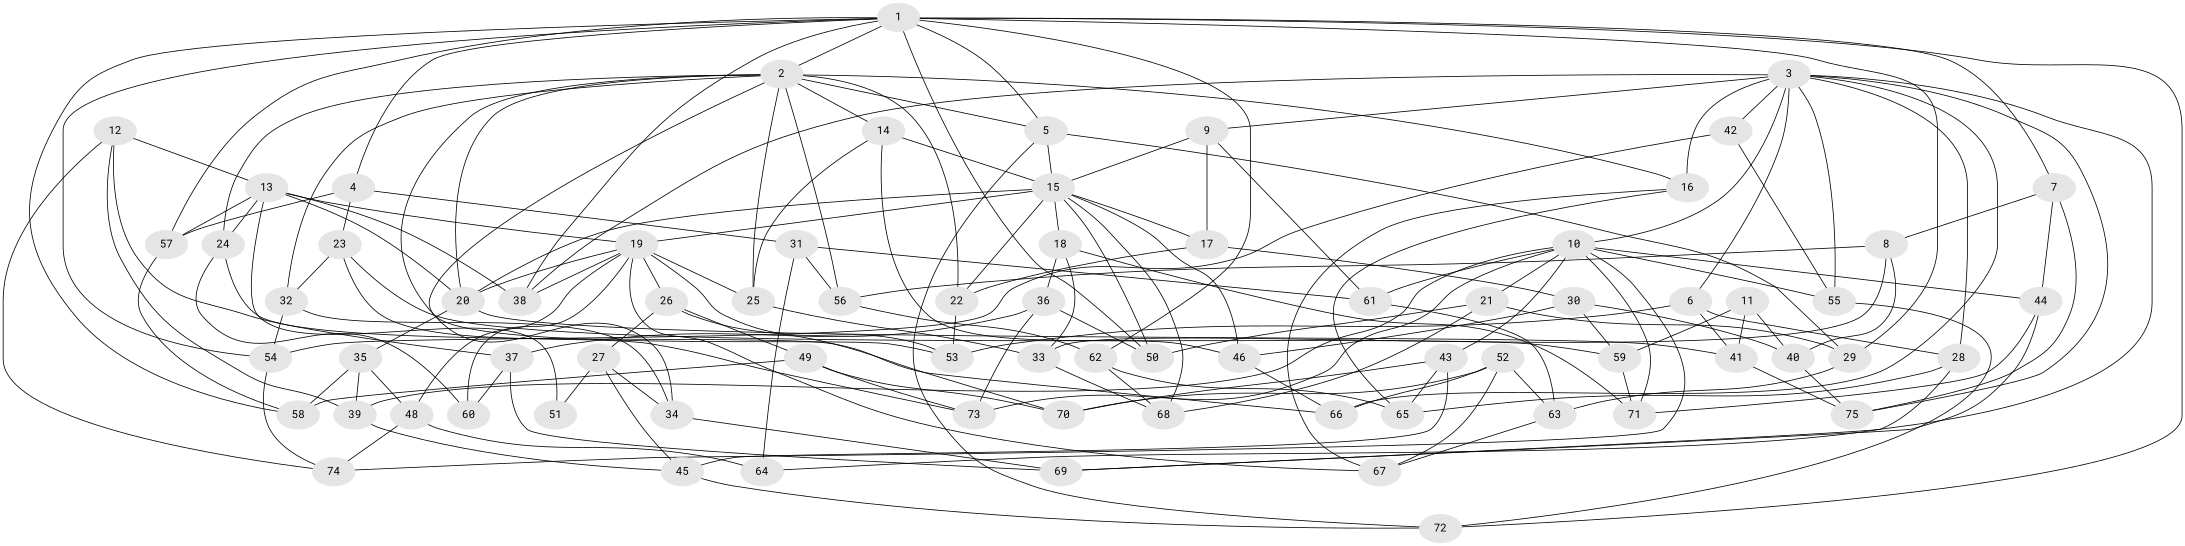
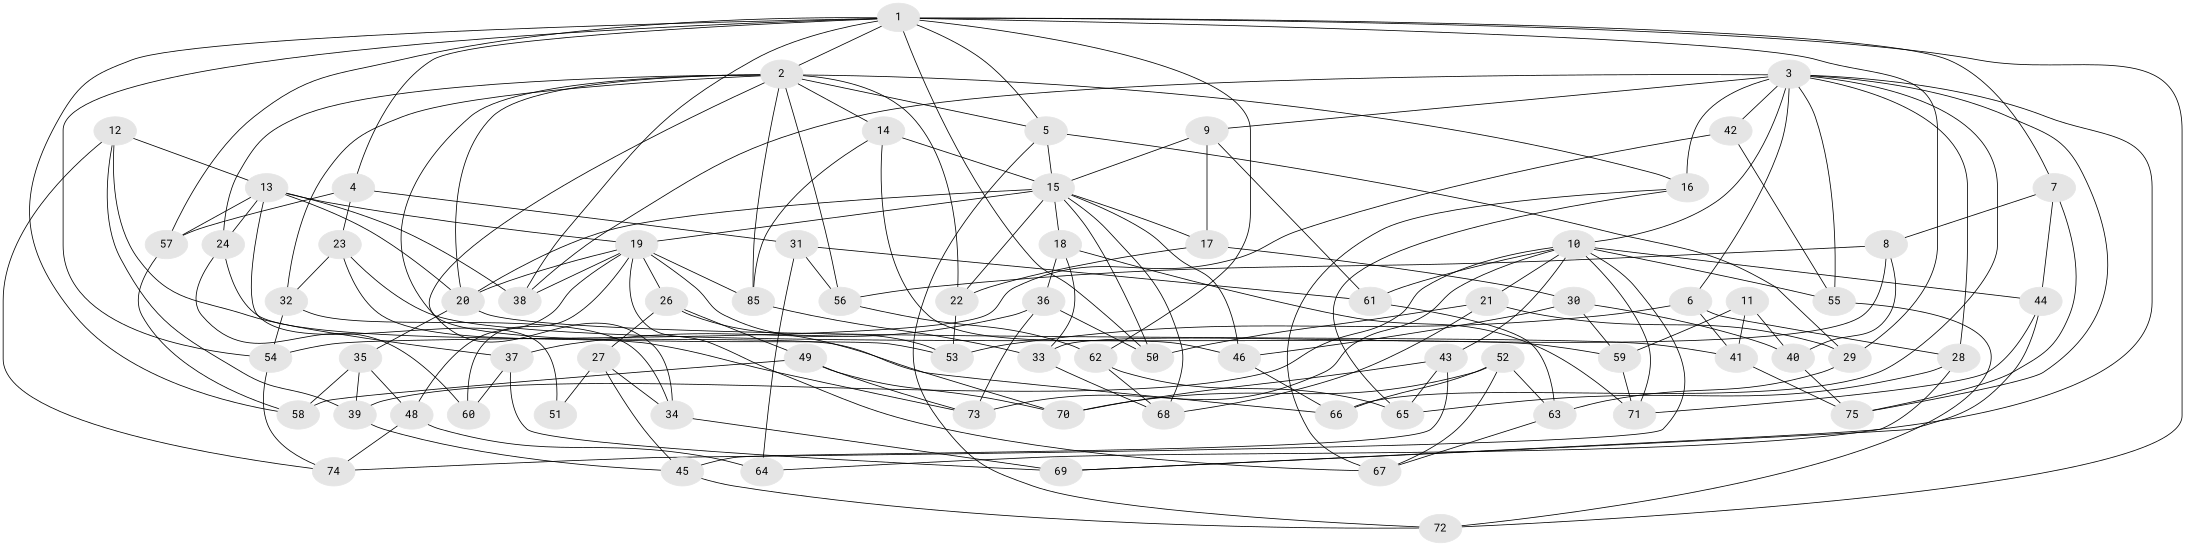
node "25": label "25" -> "85"
